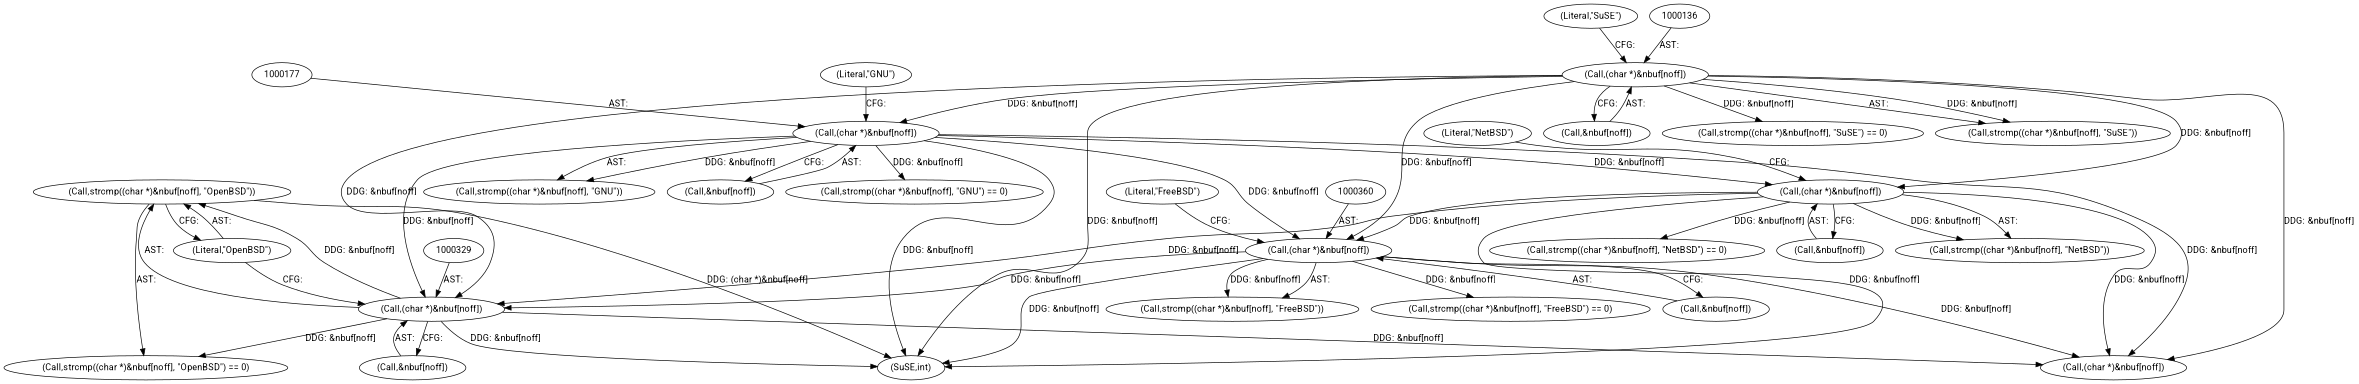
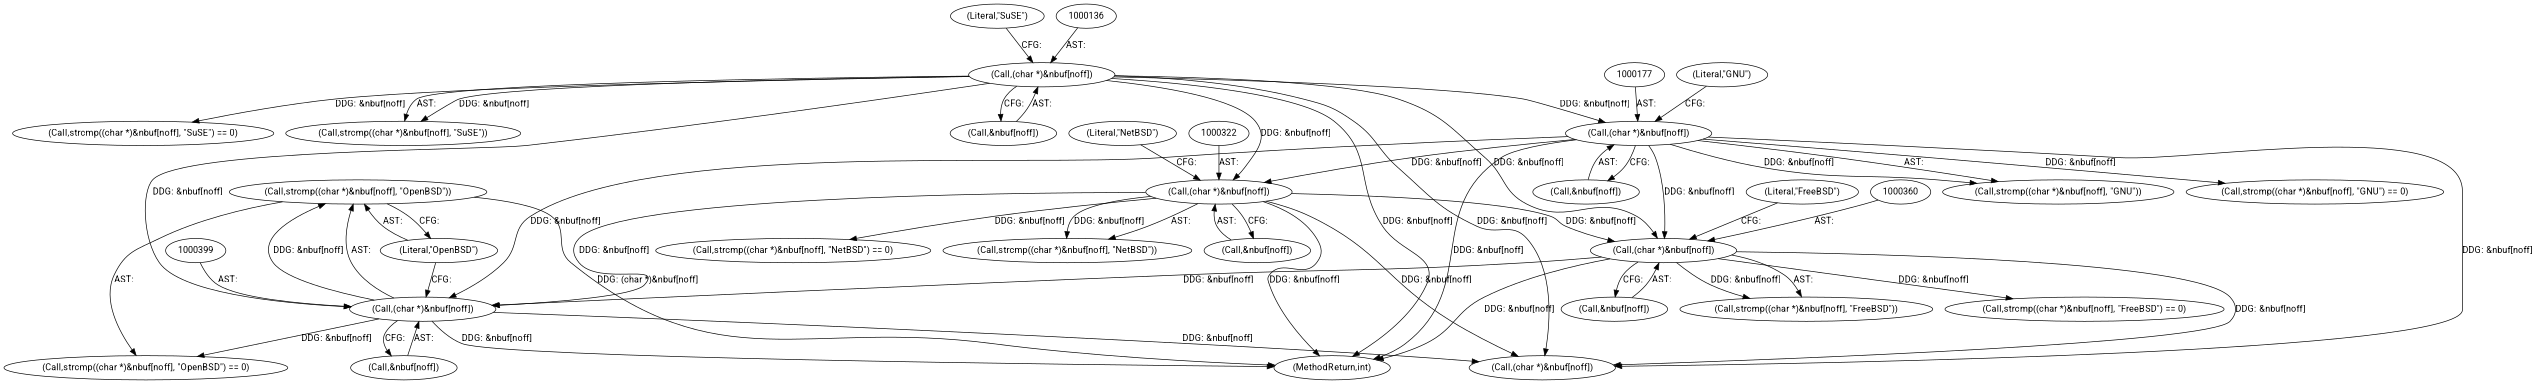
node "1000322": added
node "1000329": label "1000329" -> "1000399"
node "(SuSE,int)": label "(SuSE,int)" -> "(MethodReturn,int)"
